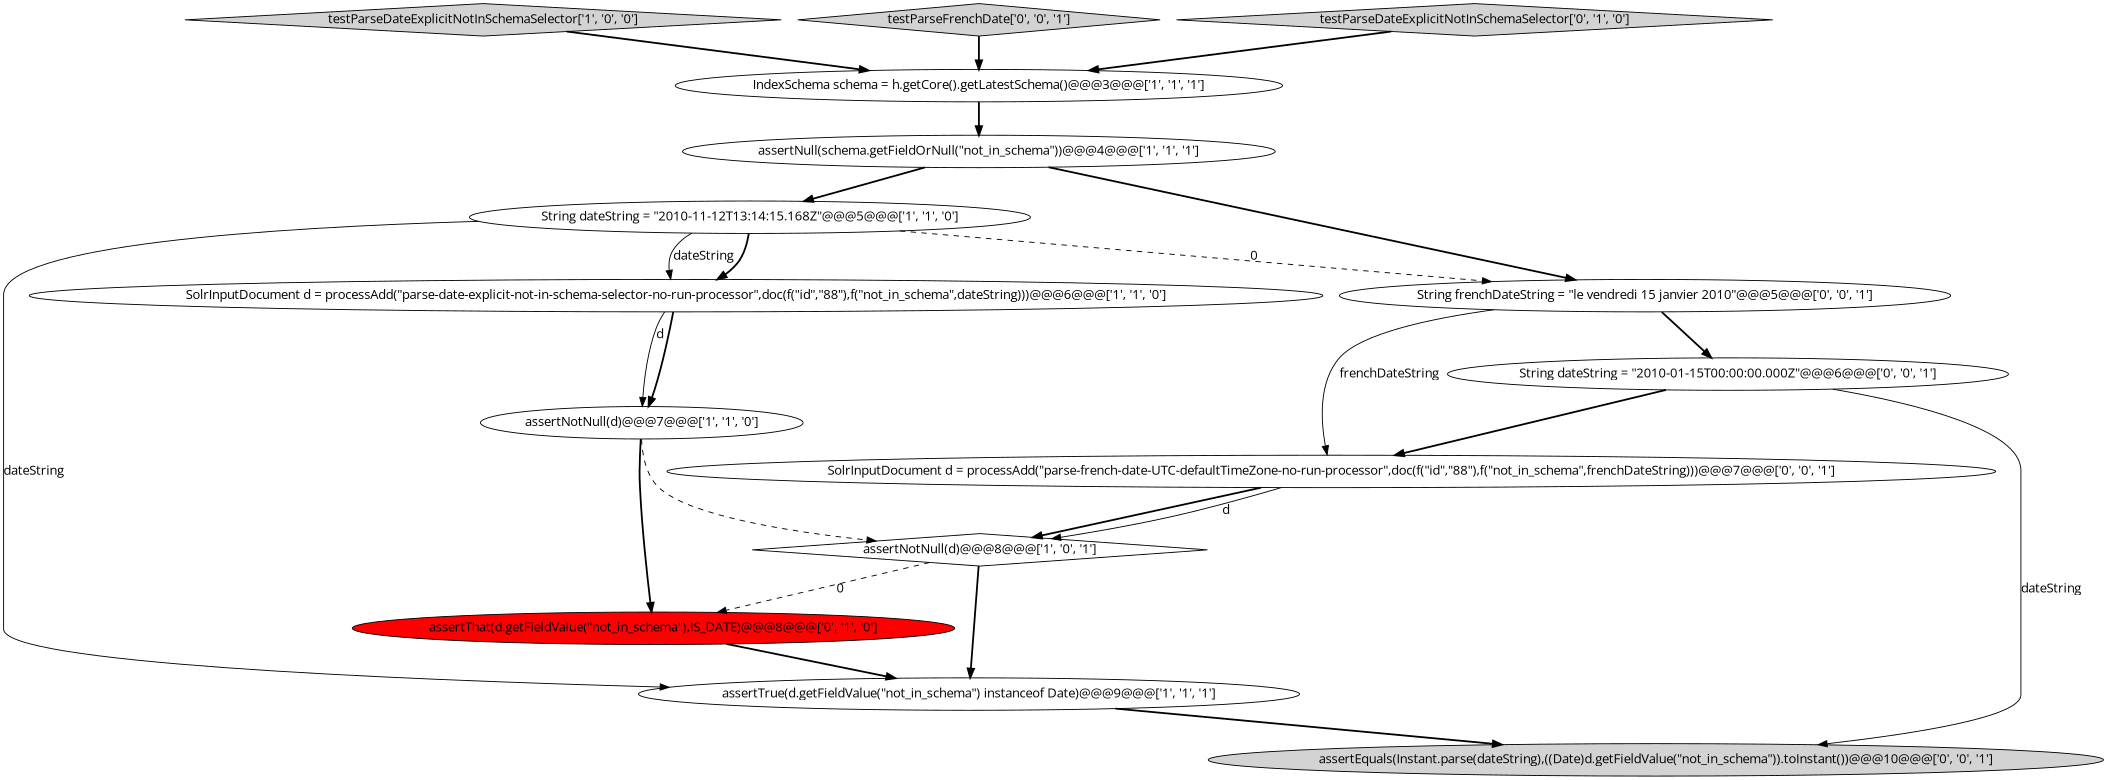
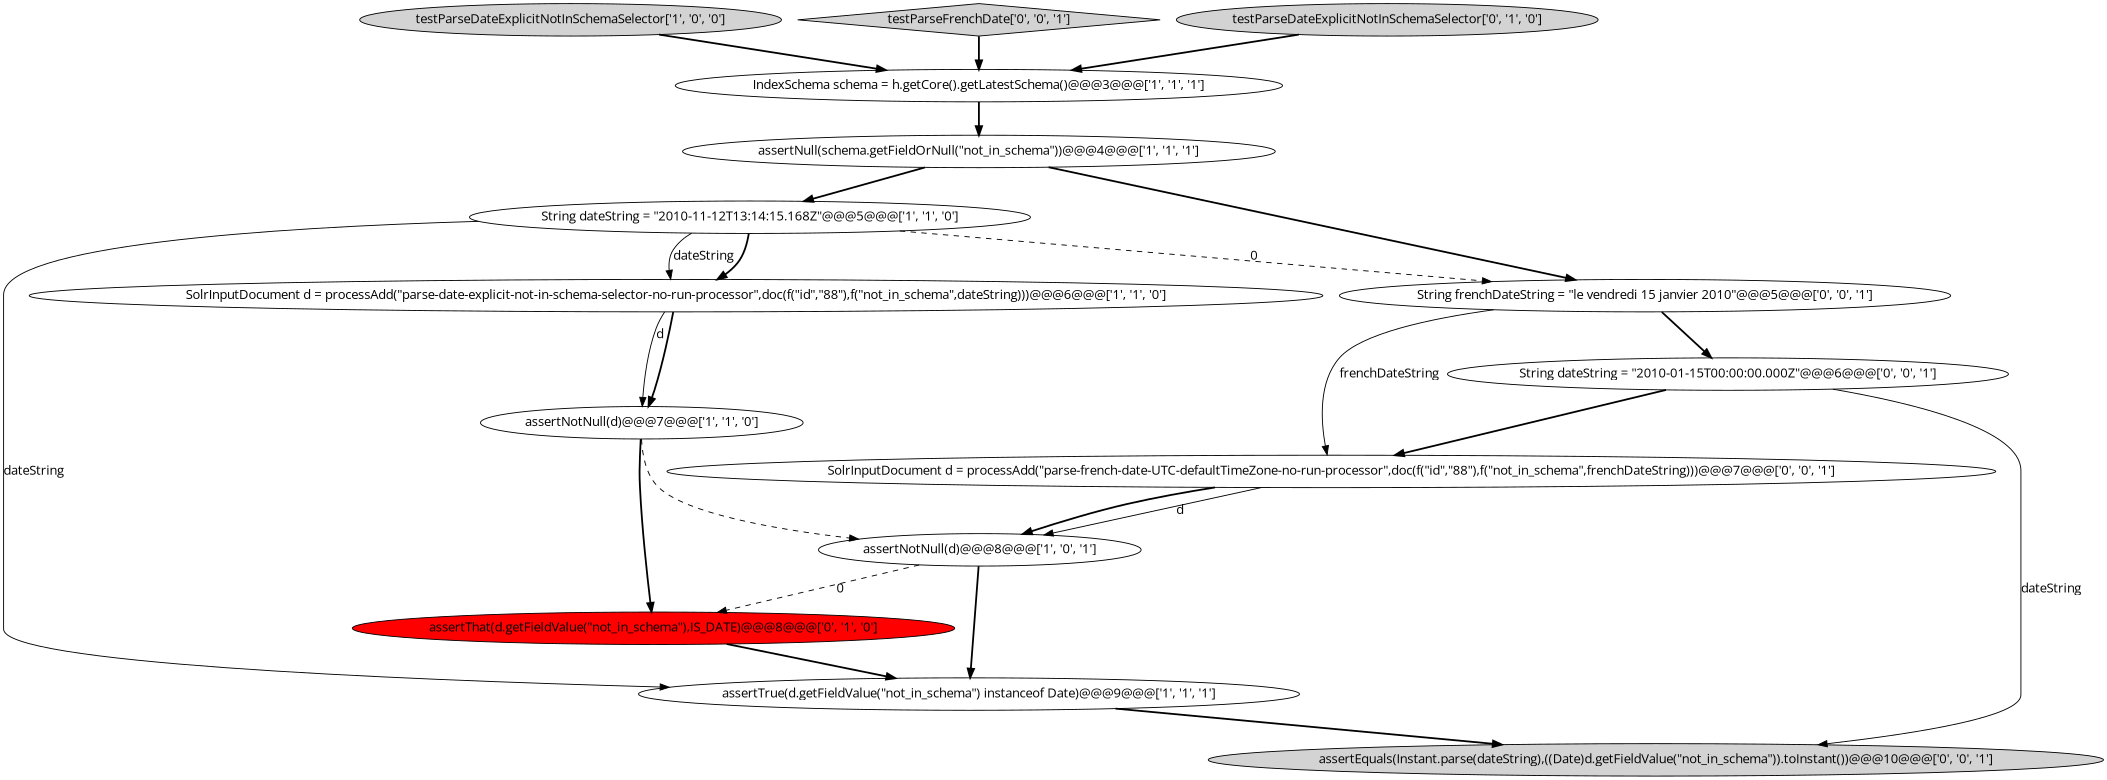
node "testParseDateExplicitNotInSchemaSelector['1', '0', '0']": shape diamond -> ellipse
node "testParseDateExplicitNotInSchemaSelector['0', '1', '0']": shape diamond -> ellipse
node "assertNotNull(d)@@@8@@@['1', '0', '1']": shape diamond -> ellipse
